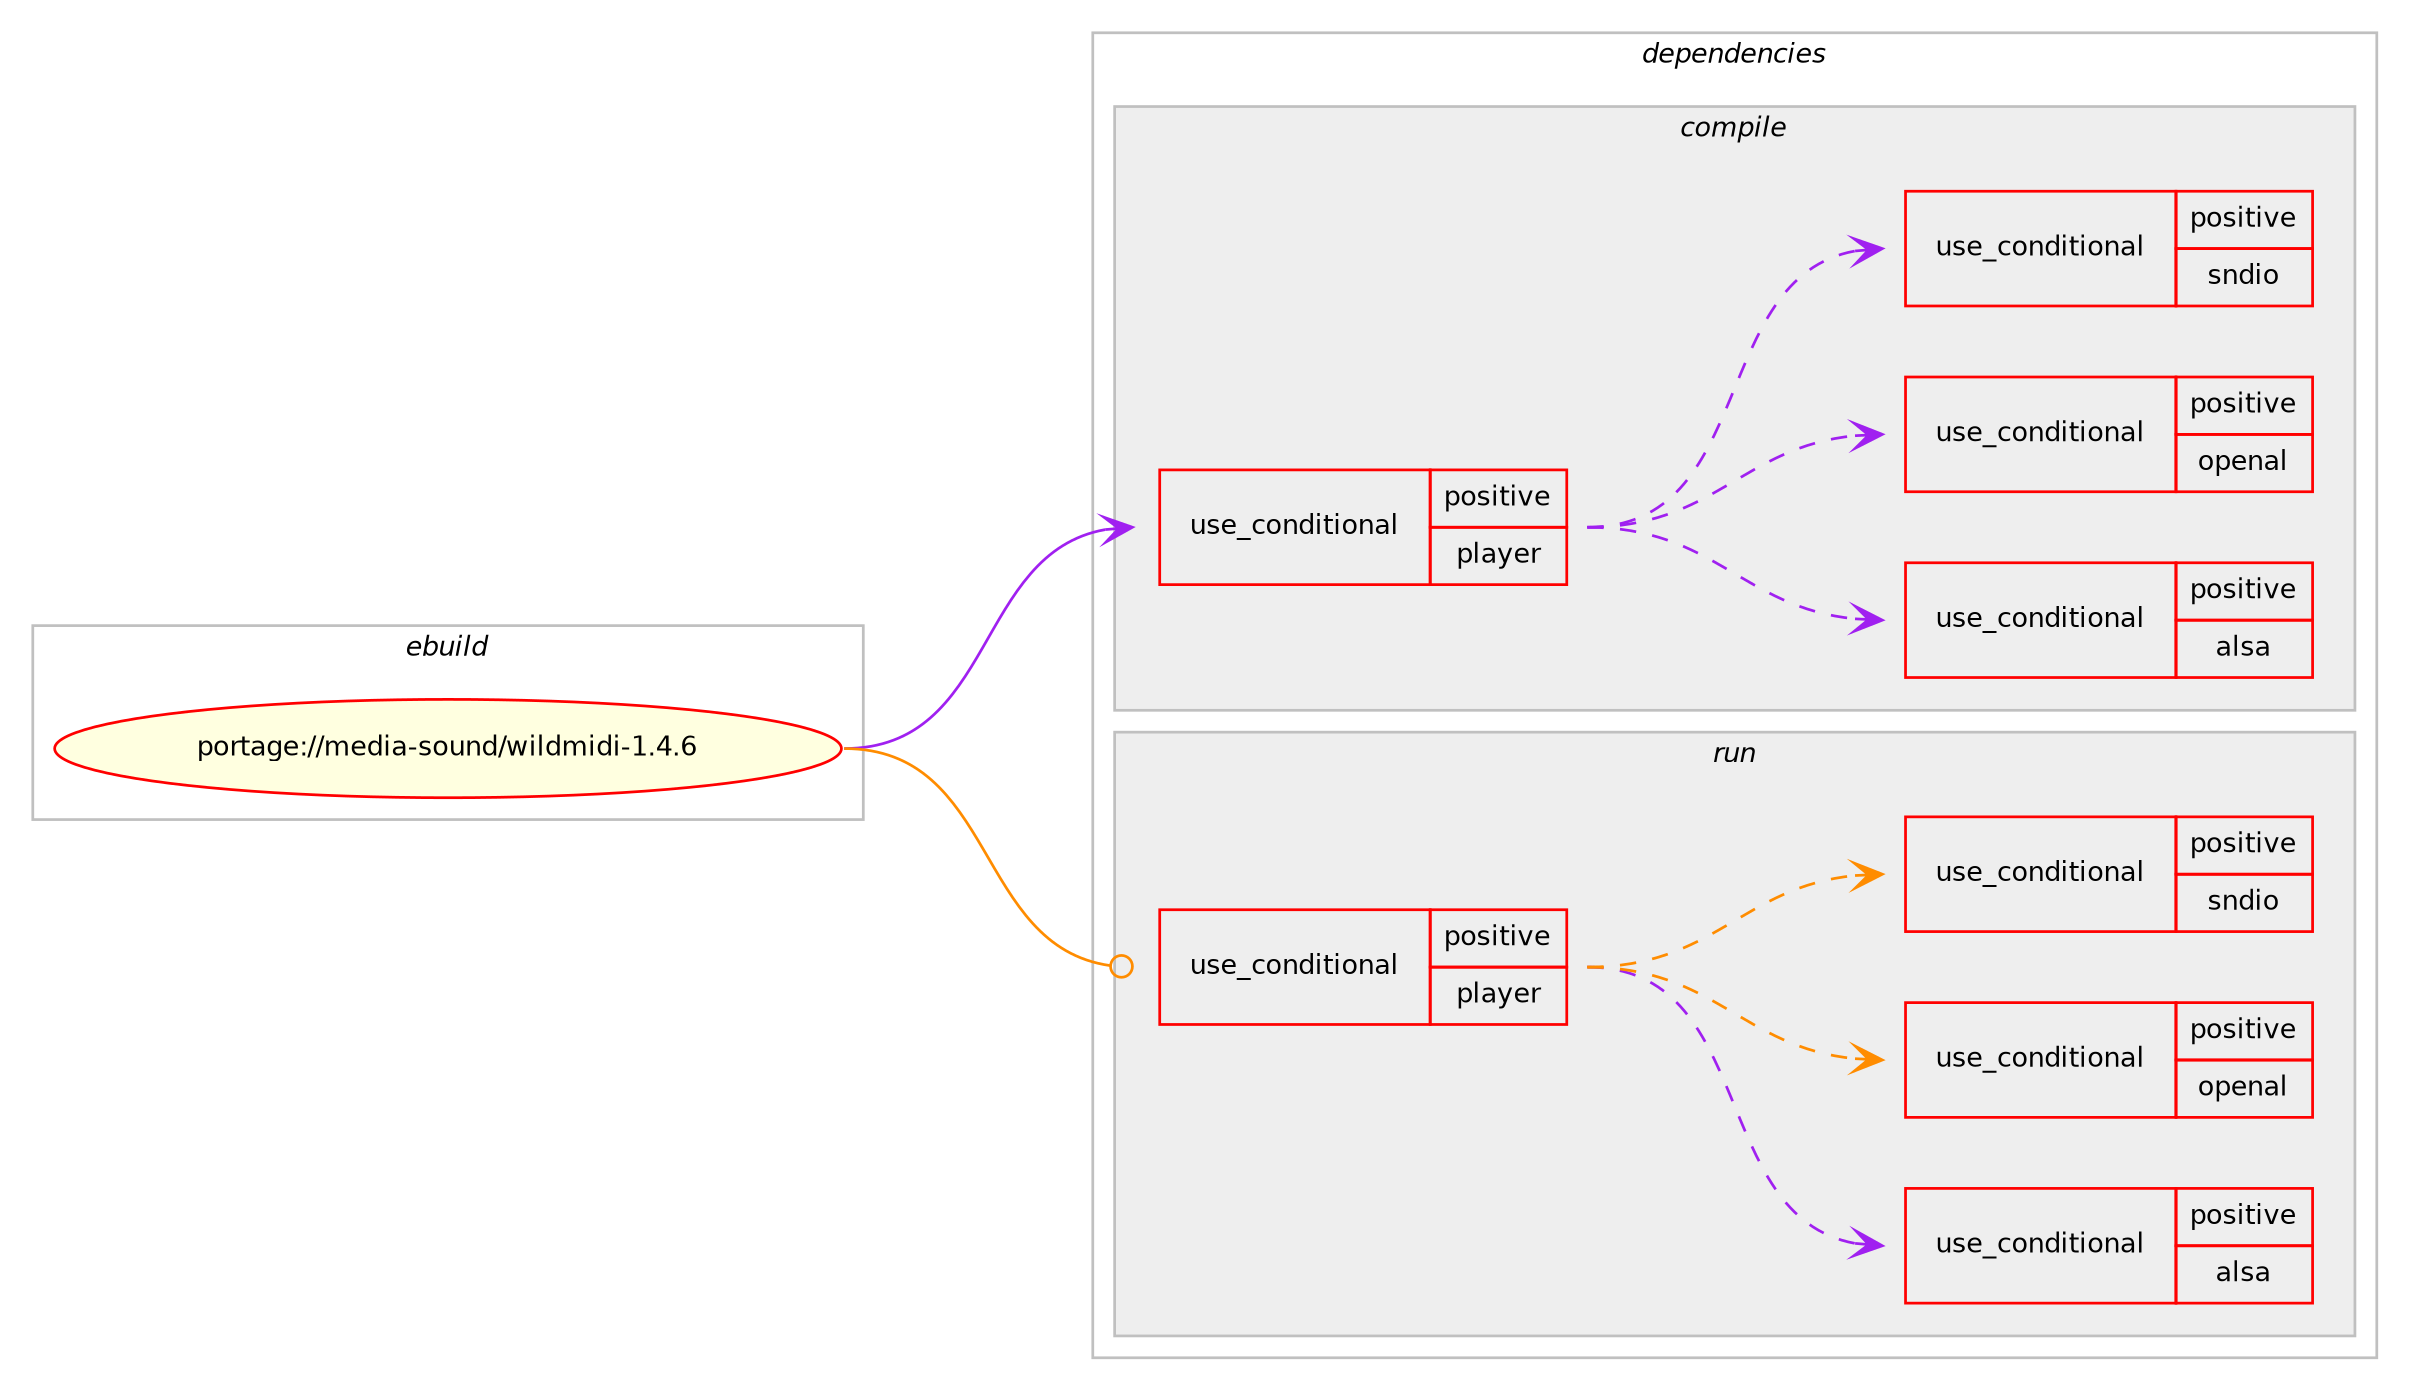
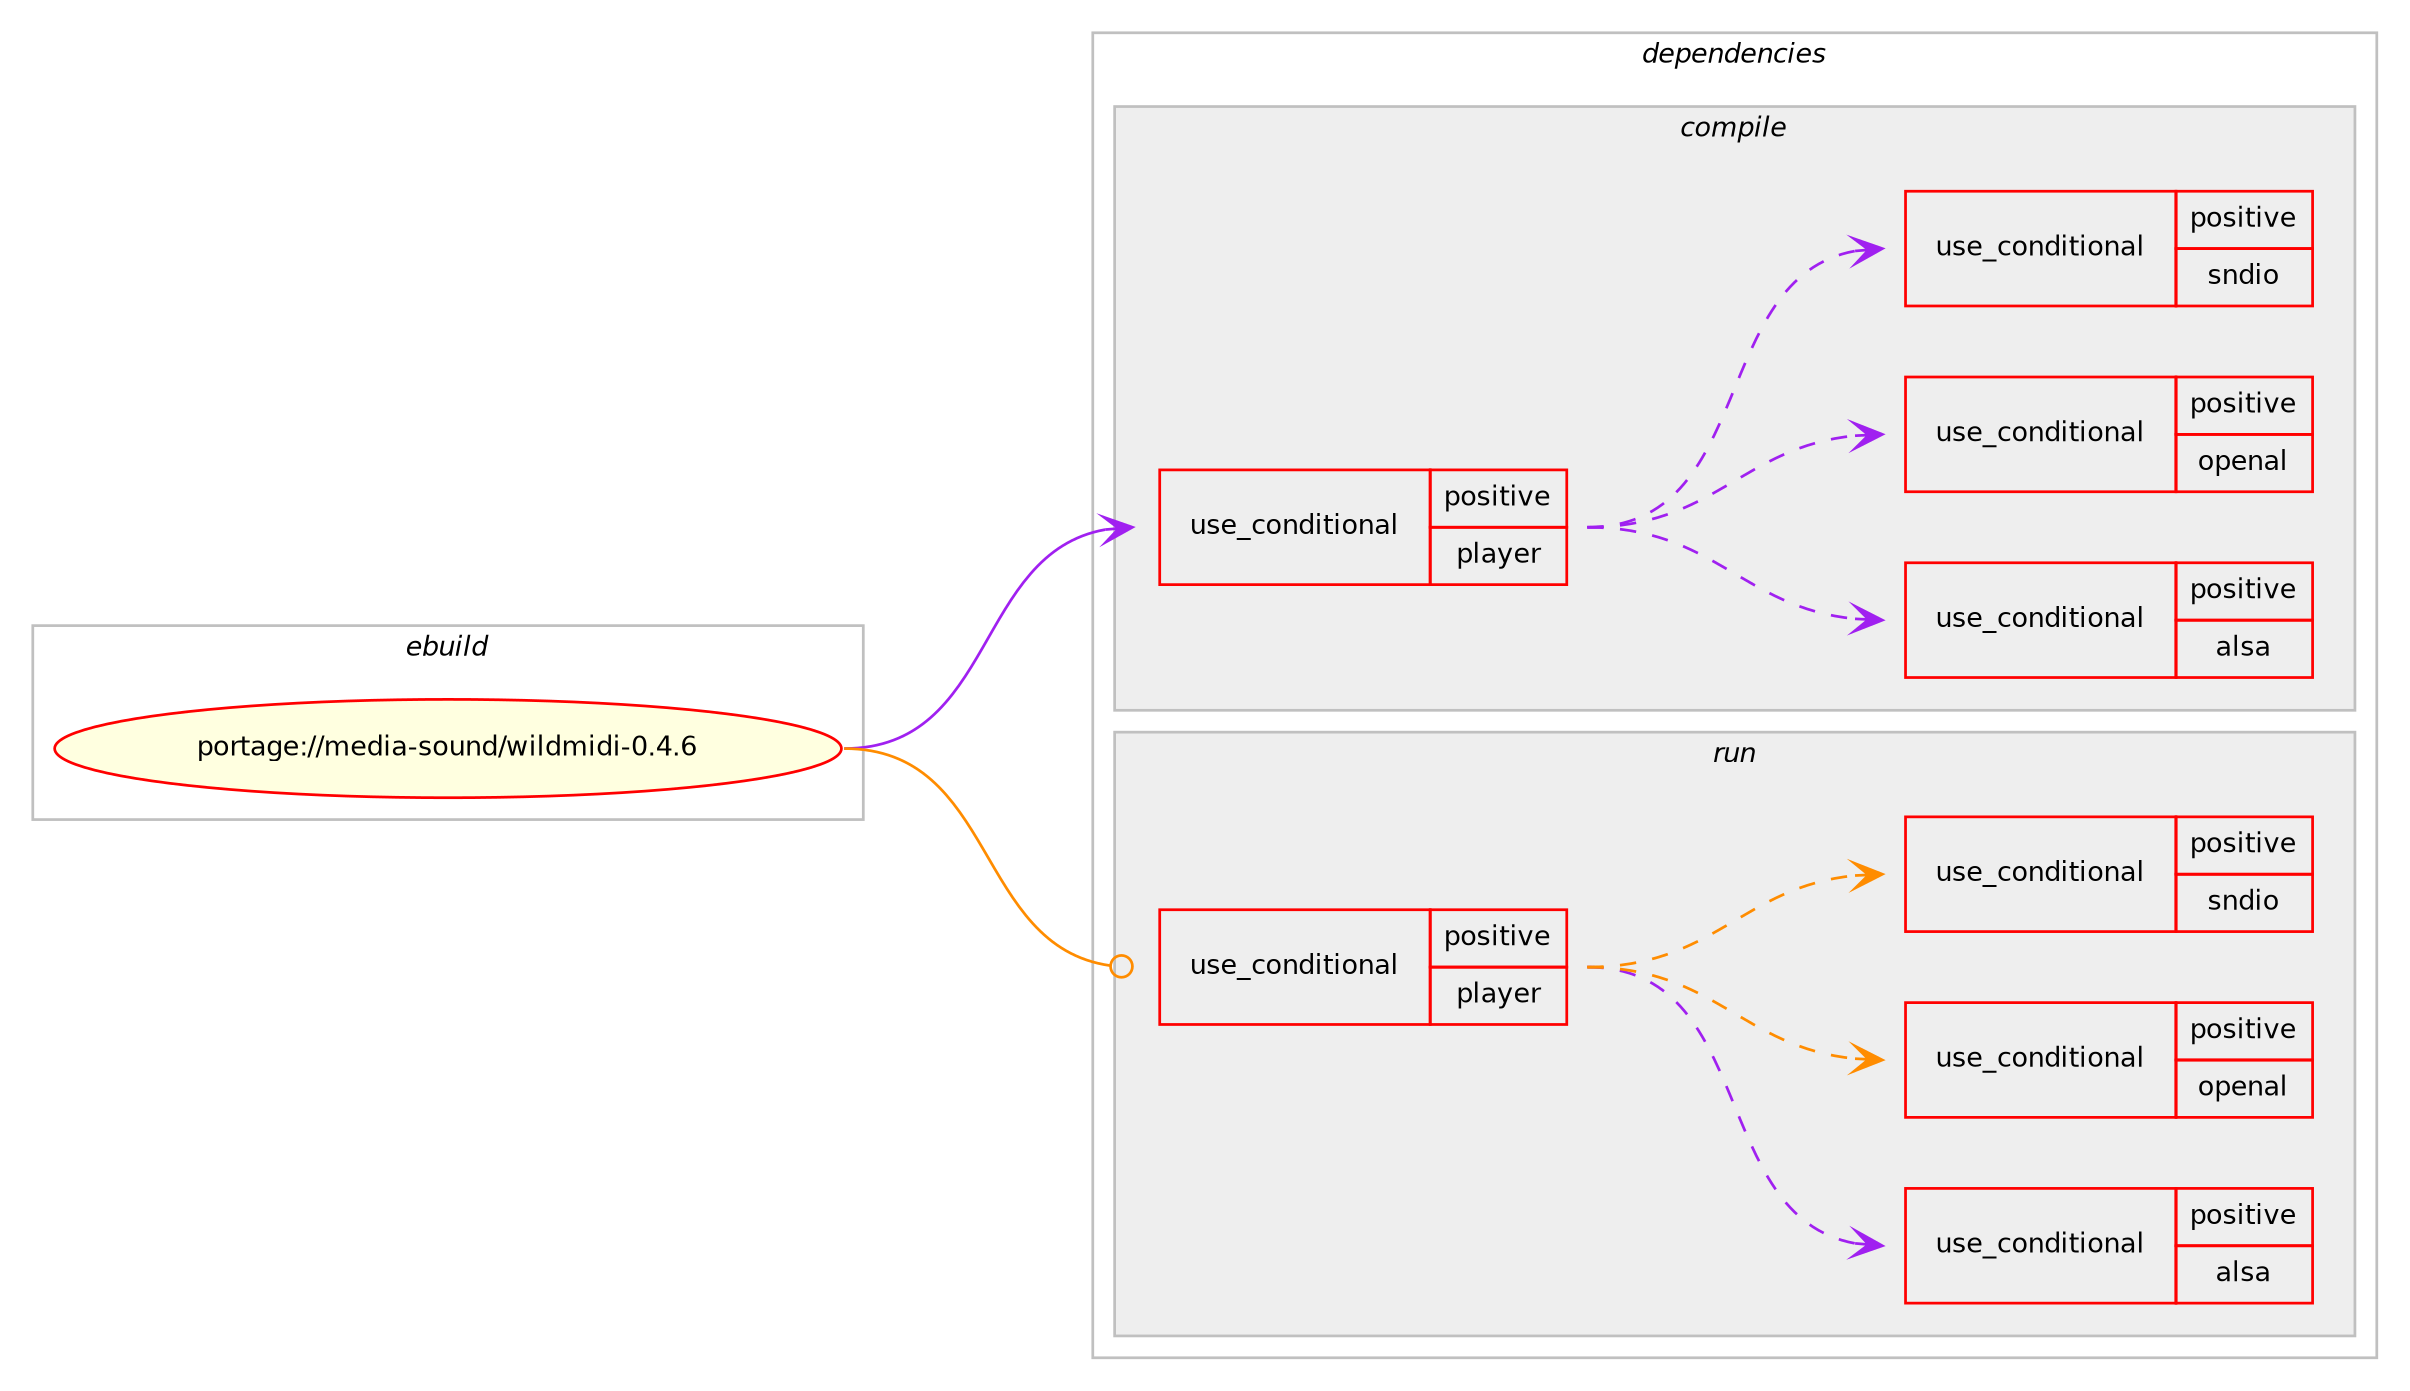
node "portage://media-sound/wildmidi-1.4.6": label "portage://media-sound/wildmidi-1.4.6" -> "portage://media-sound/wildmidi-0.4.6"
